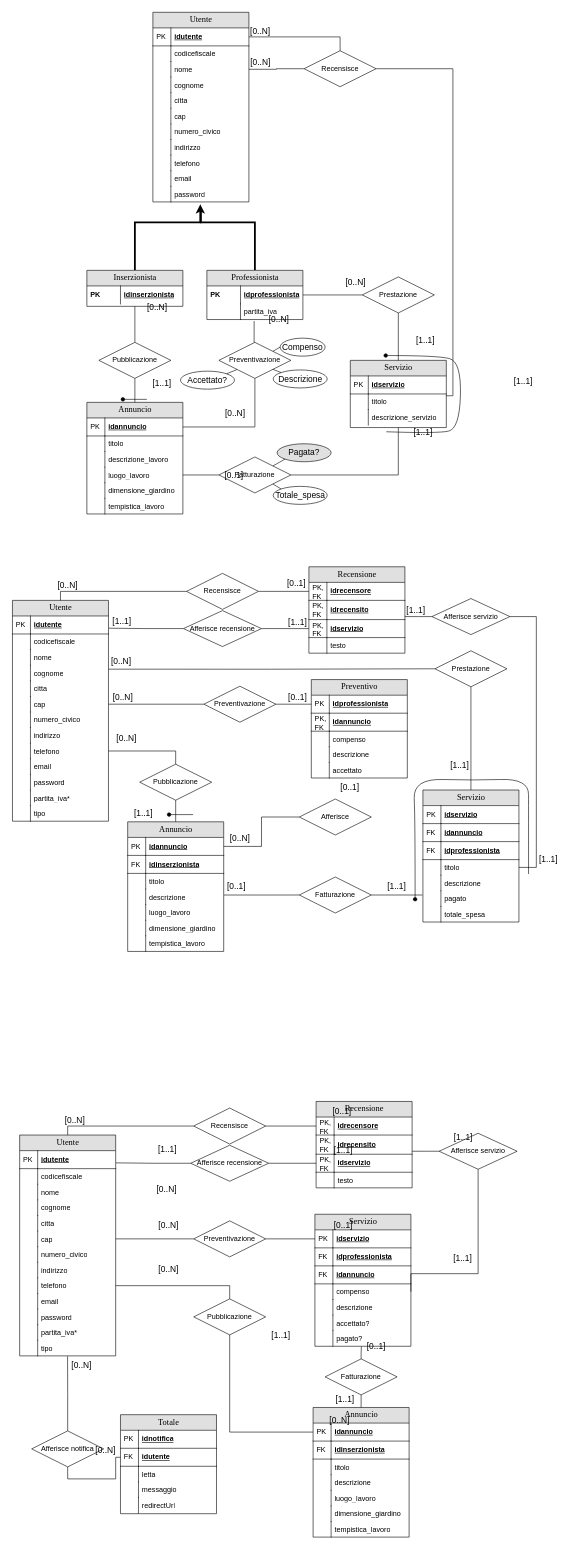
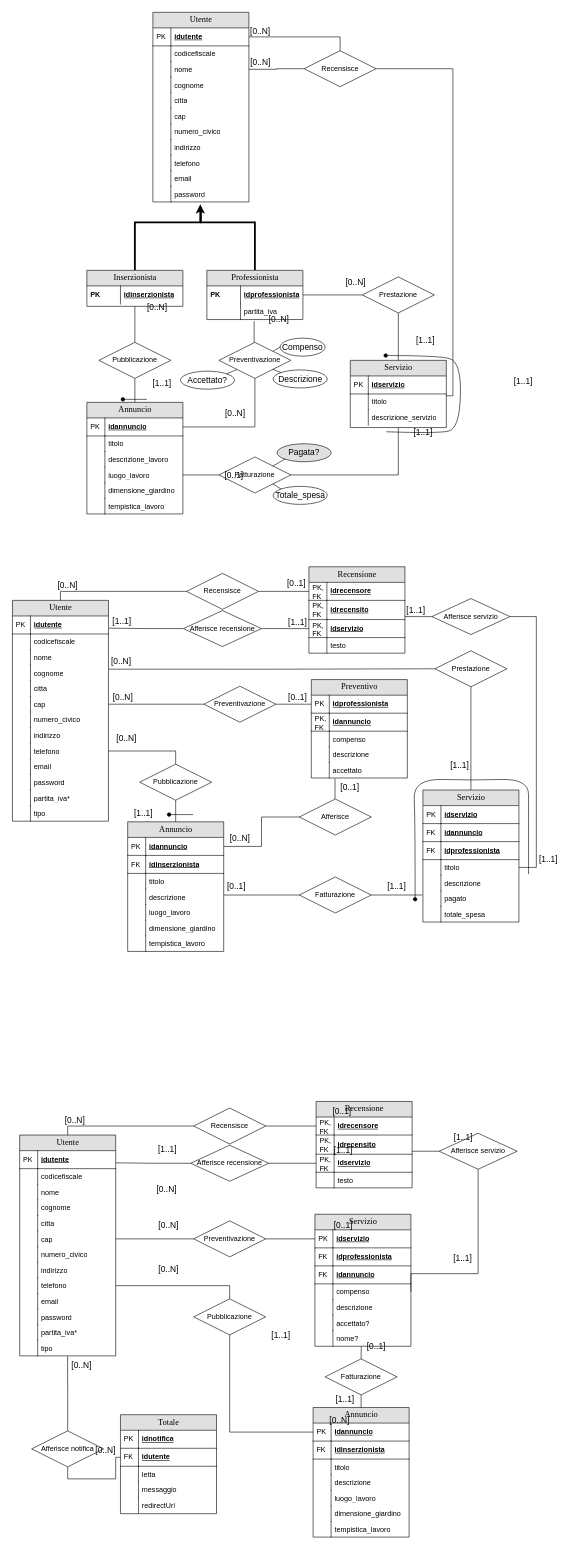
edge "accettato" -- "Afferisce": added
node "pagato?": label "pagato?" -> "nome?"
